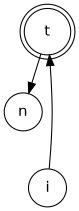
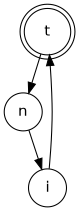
edge "n" -> "i": added
